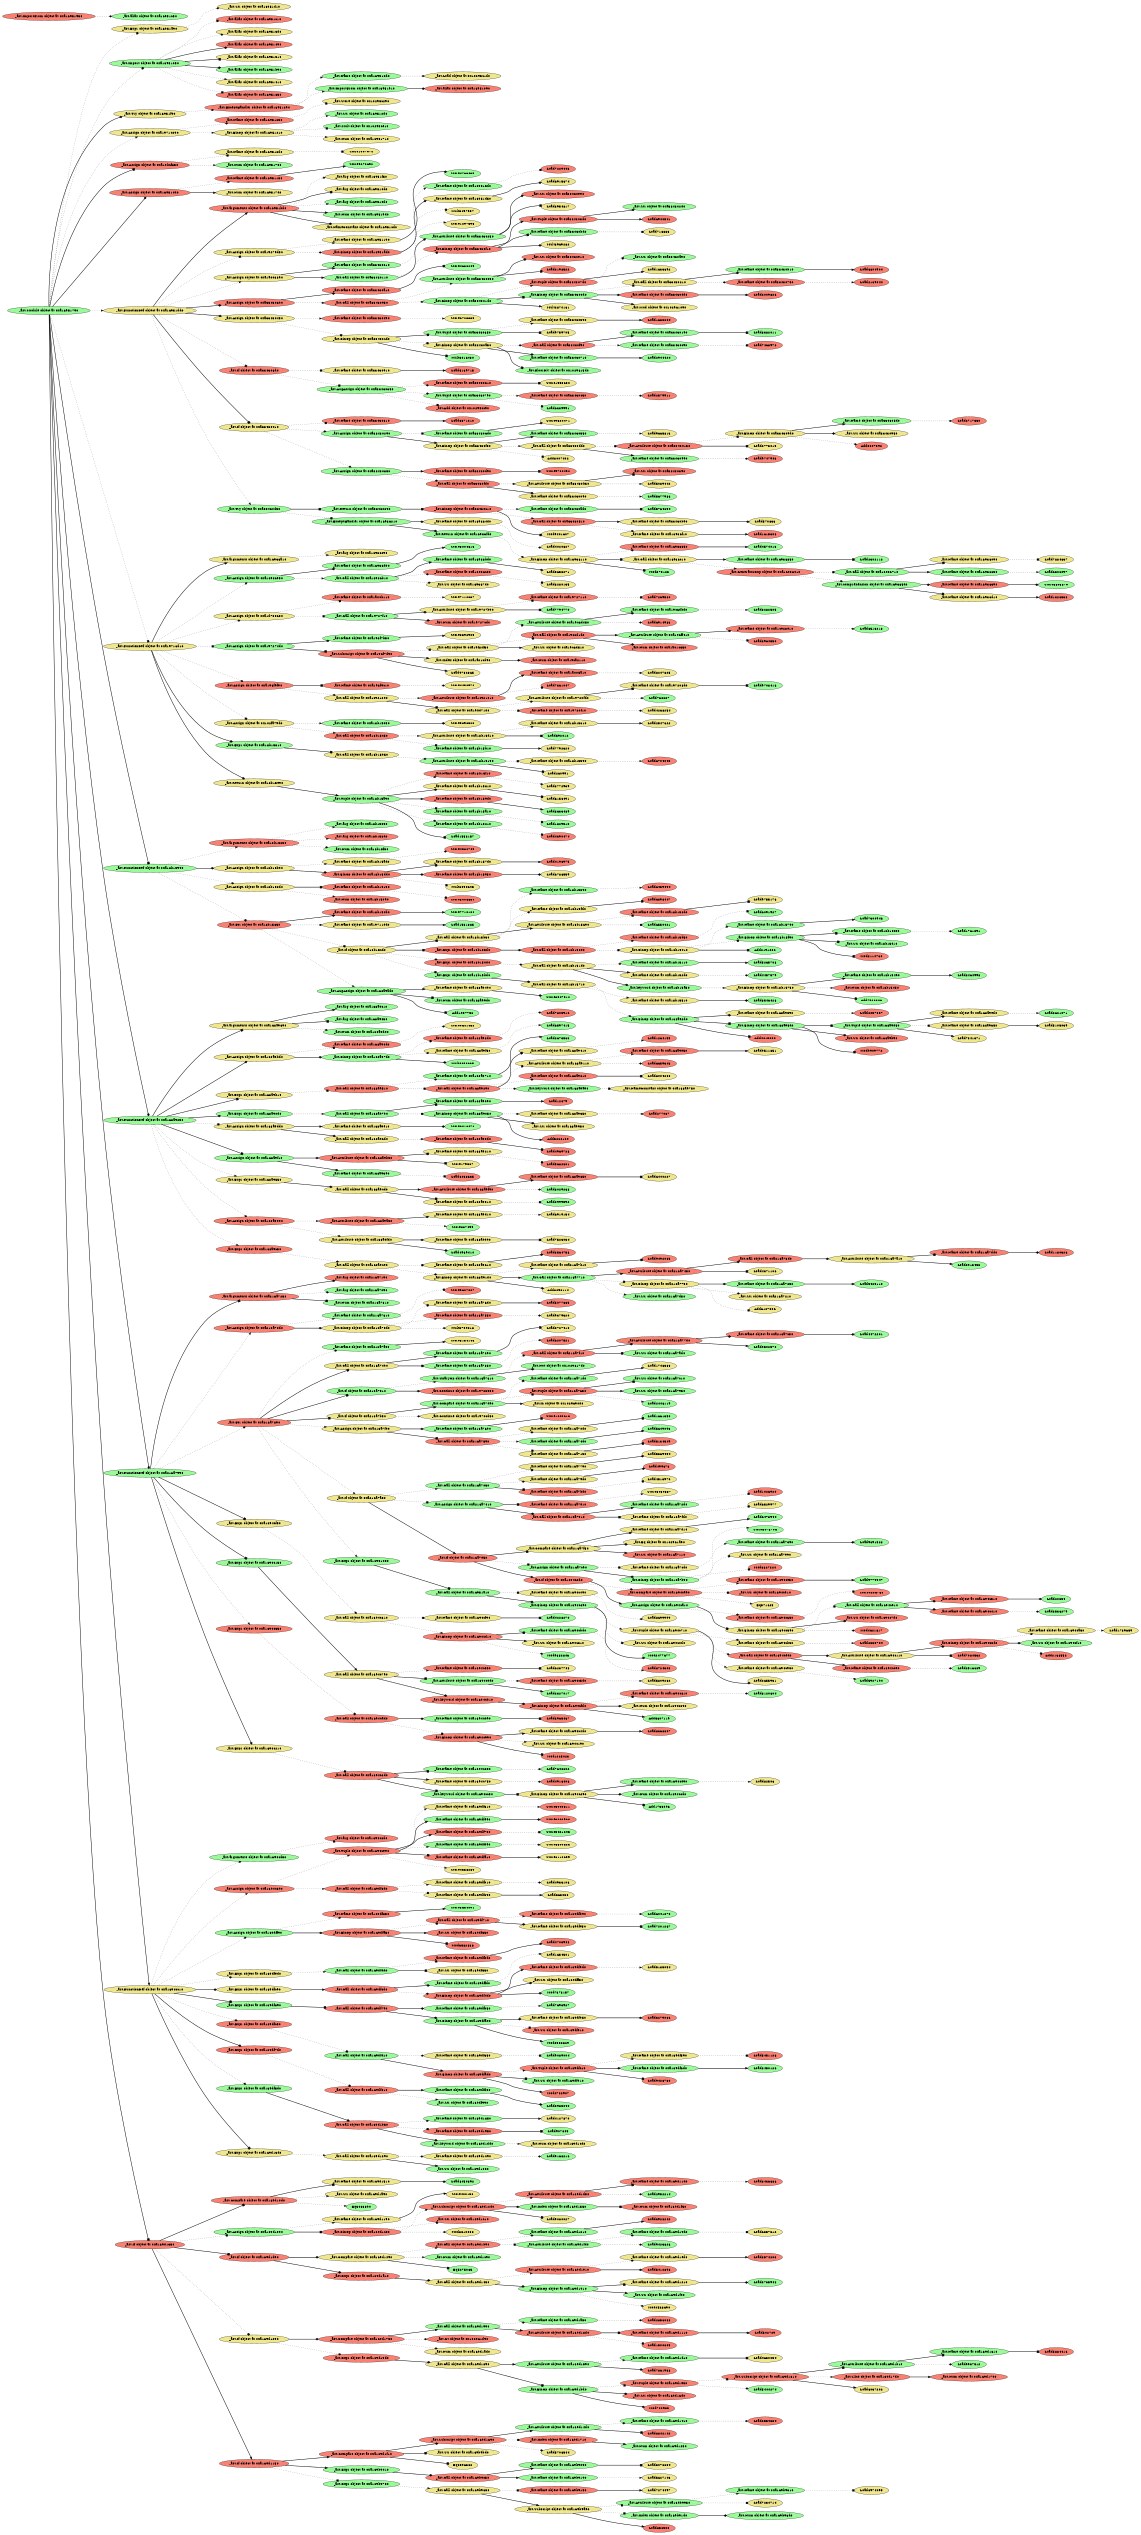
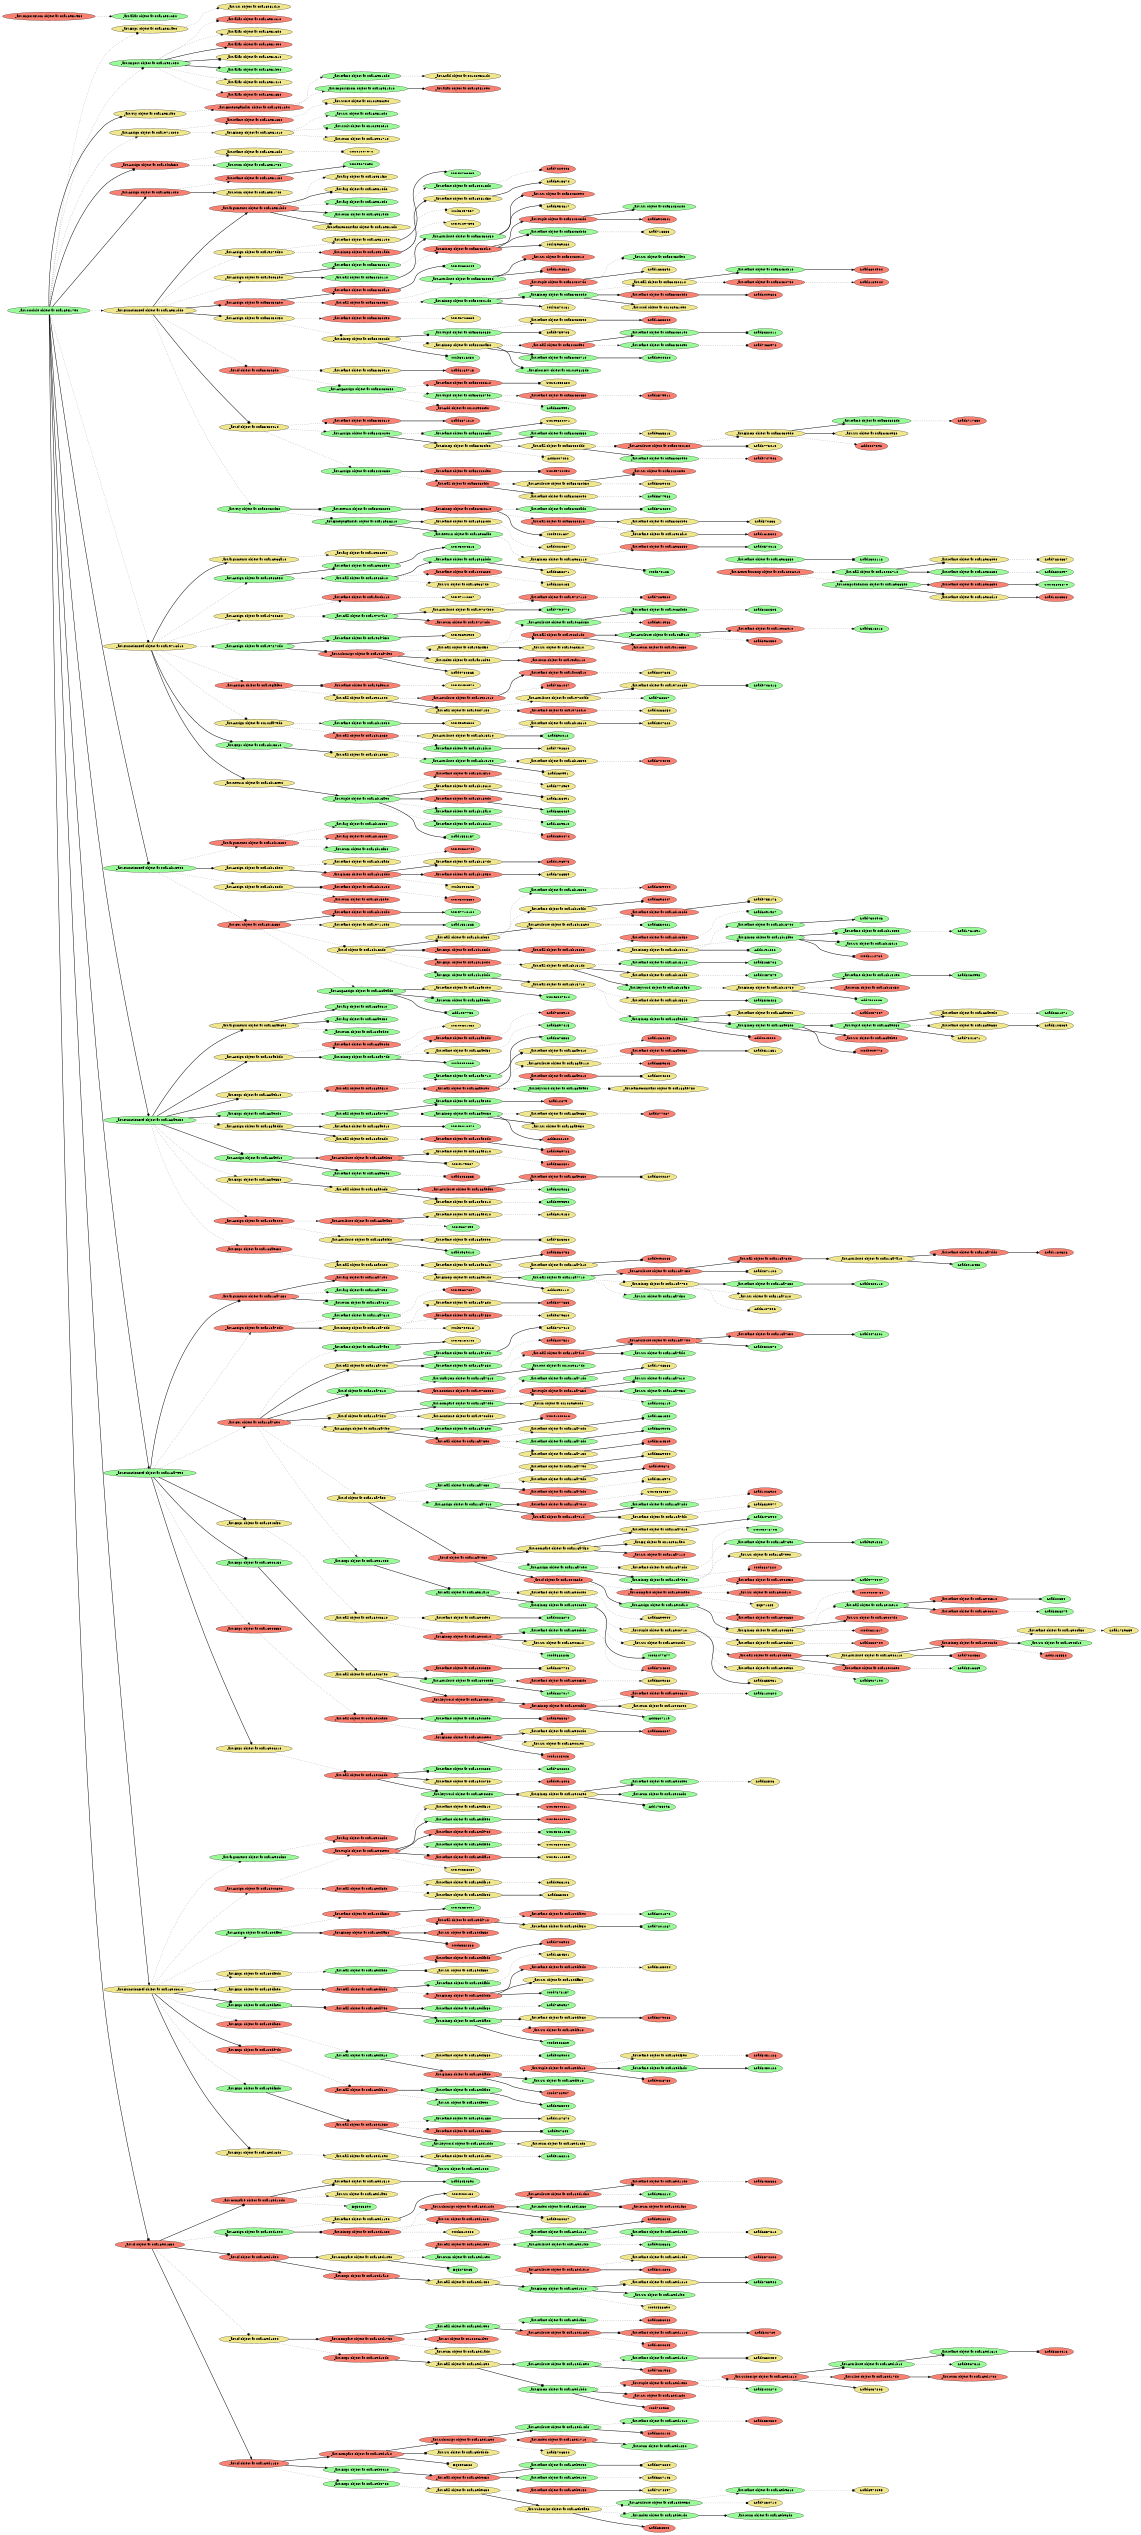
edge "_ast.Import object at 0xa16951050" -> "_ast.alias object at 0xa16951850": arrowhead box -> diamond
node "_ast.Call object at 0xa16936c10": removed
